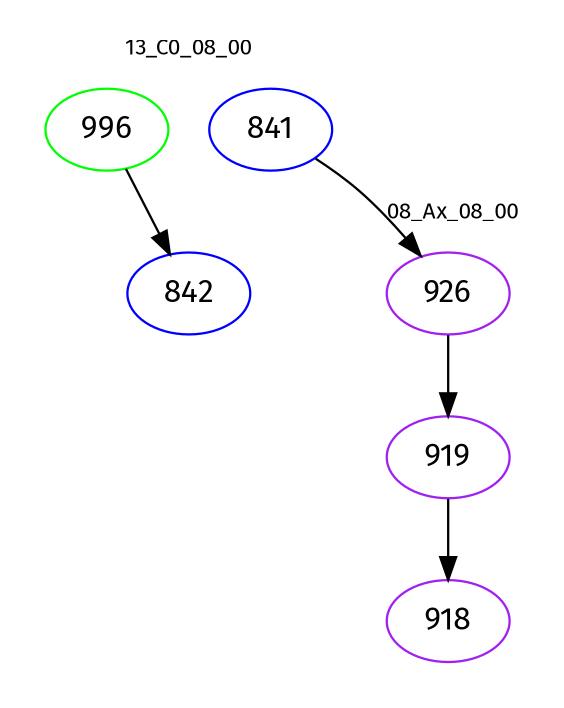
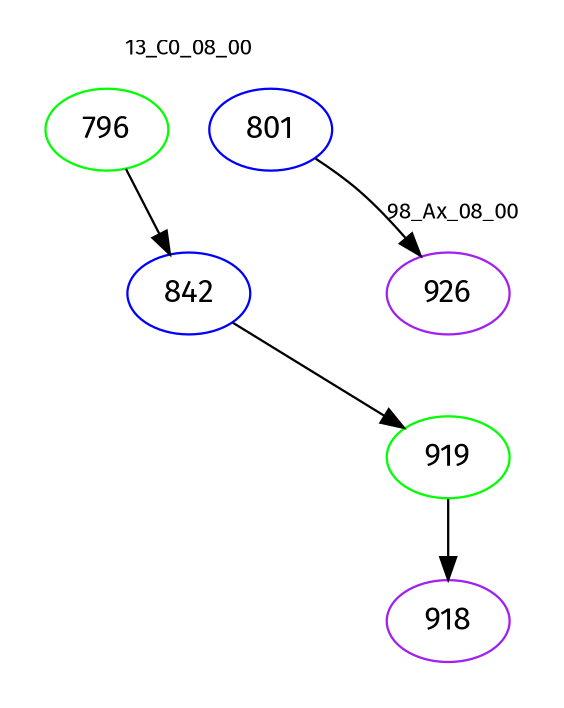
node "996": label "996" -> "796"
node "841": label "841" -> "801"
cluster "08_Ax_08_00": label "08_Ax_08_00" -> "98_Ax_08_00"
edge "926" -> "919": now "842" -> "919"
node "919": color purple -> green
